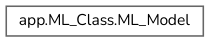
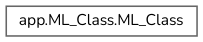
node "app.ML_Class.ML_Model": label "app.ML_Class.ML_Model" -> "app.ML_Class.ML_Class"
